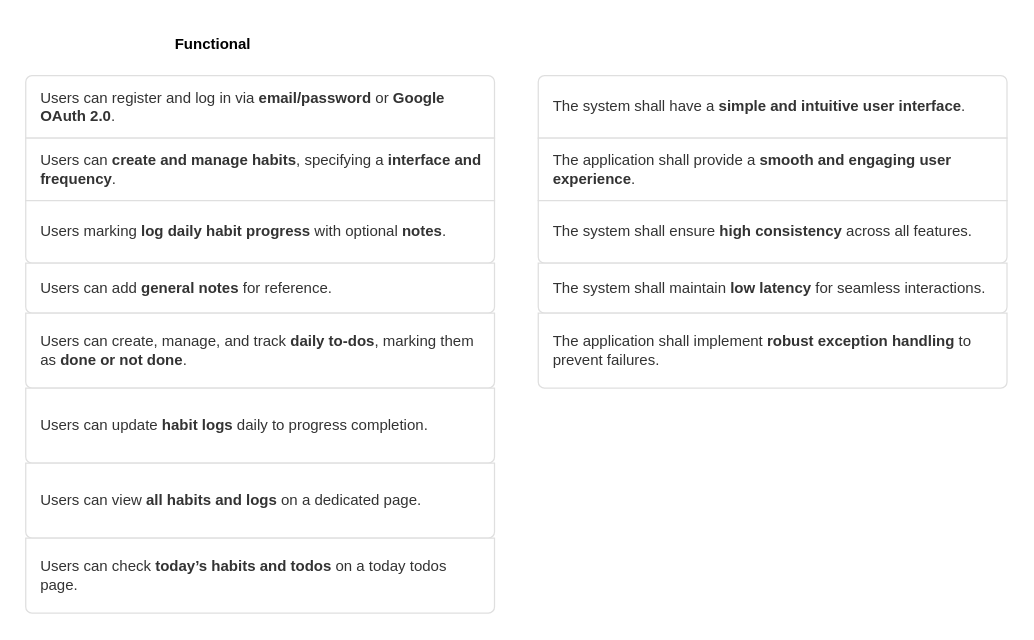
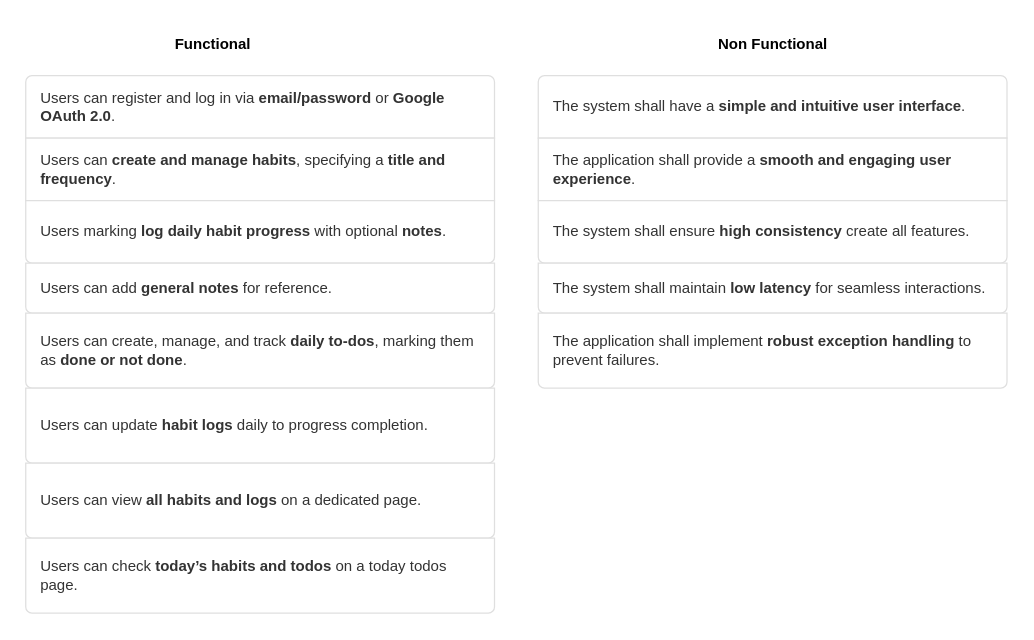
node "Non Functional": added
node "Users can create and manage habits, specifying a interface and frequency.": label "Users can create and manage habits, specifying a interface and frequency." -> "Users can create and manage habits, specifying a title and frequency."
node "The system shall ensure high consistency across all features.": label "The system shall ensure high consistency across all features." -> "The system shall ensure high consistency create all features."
